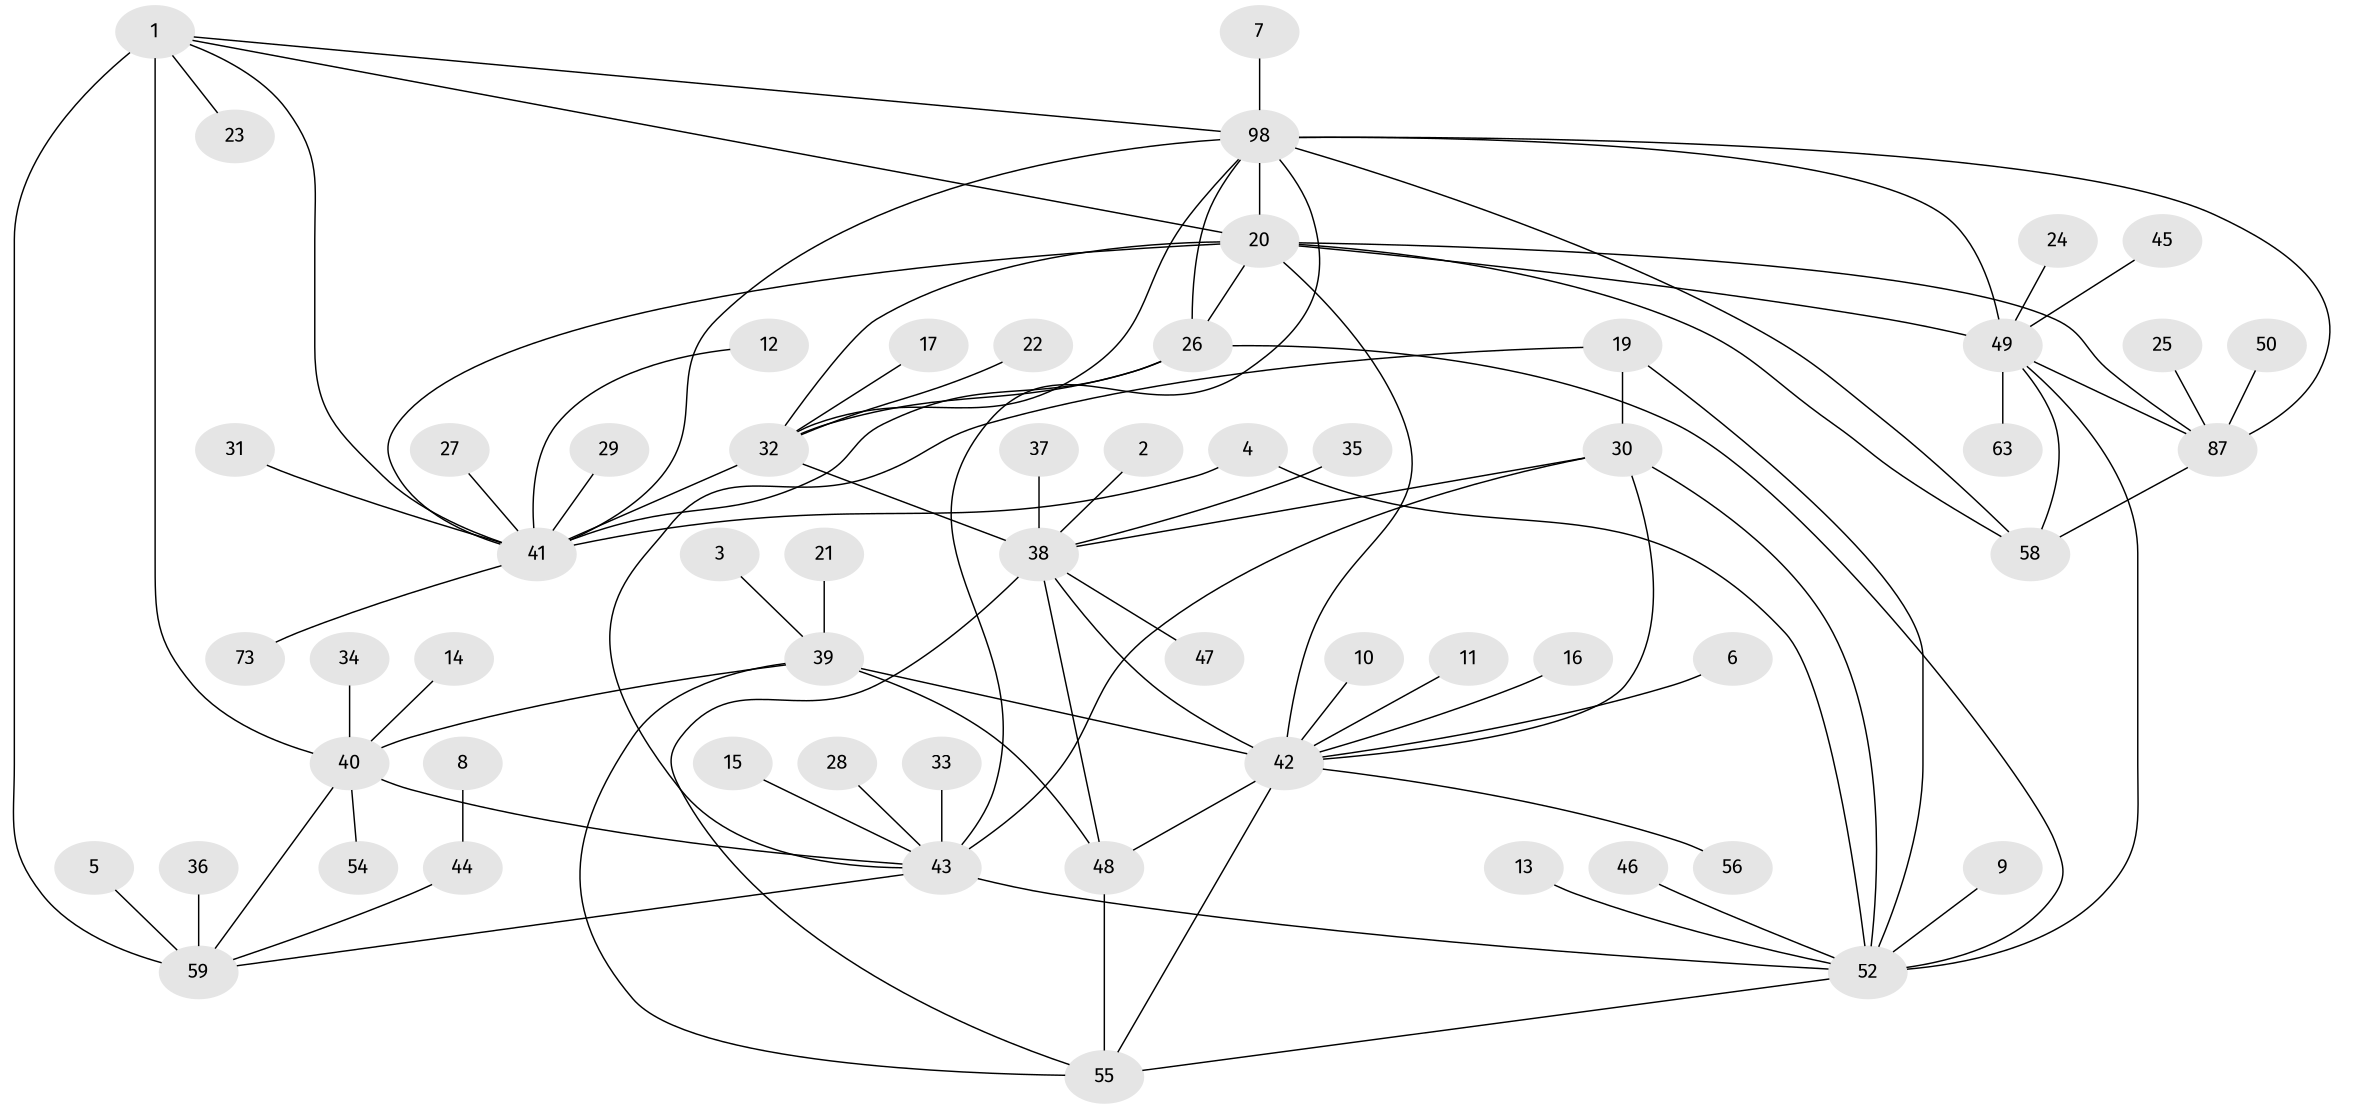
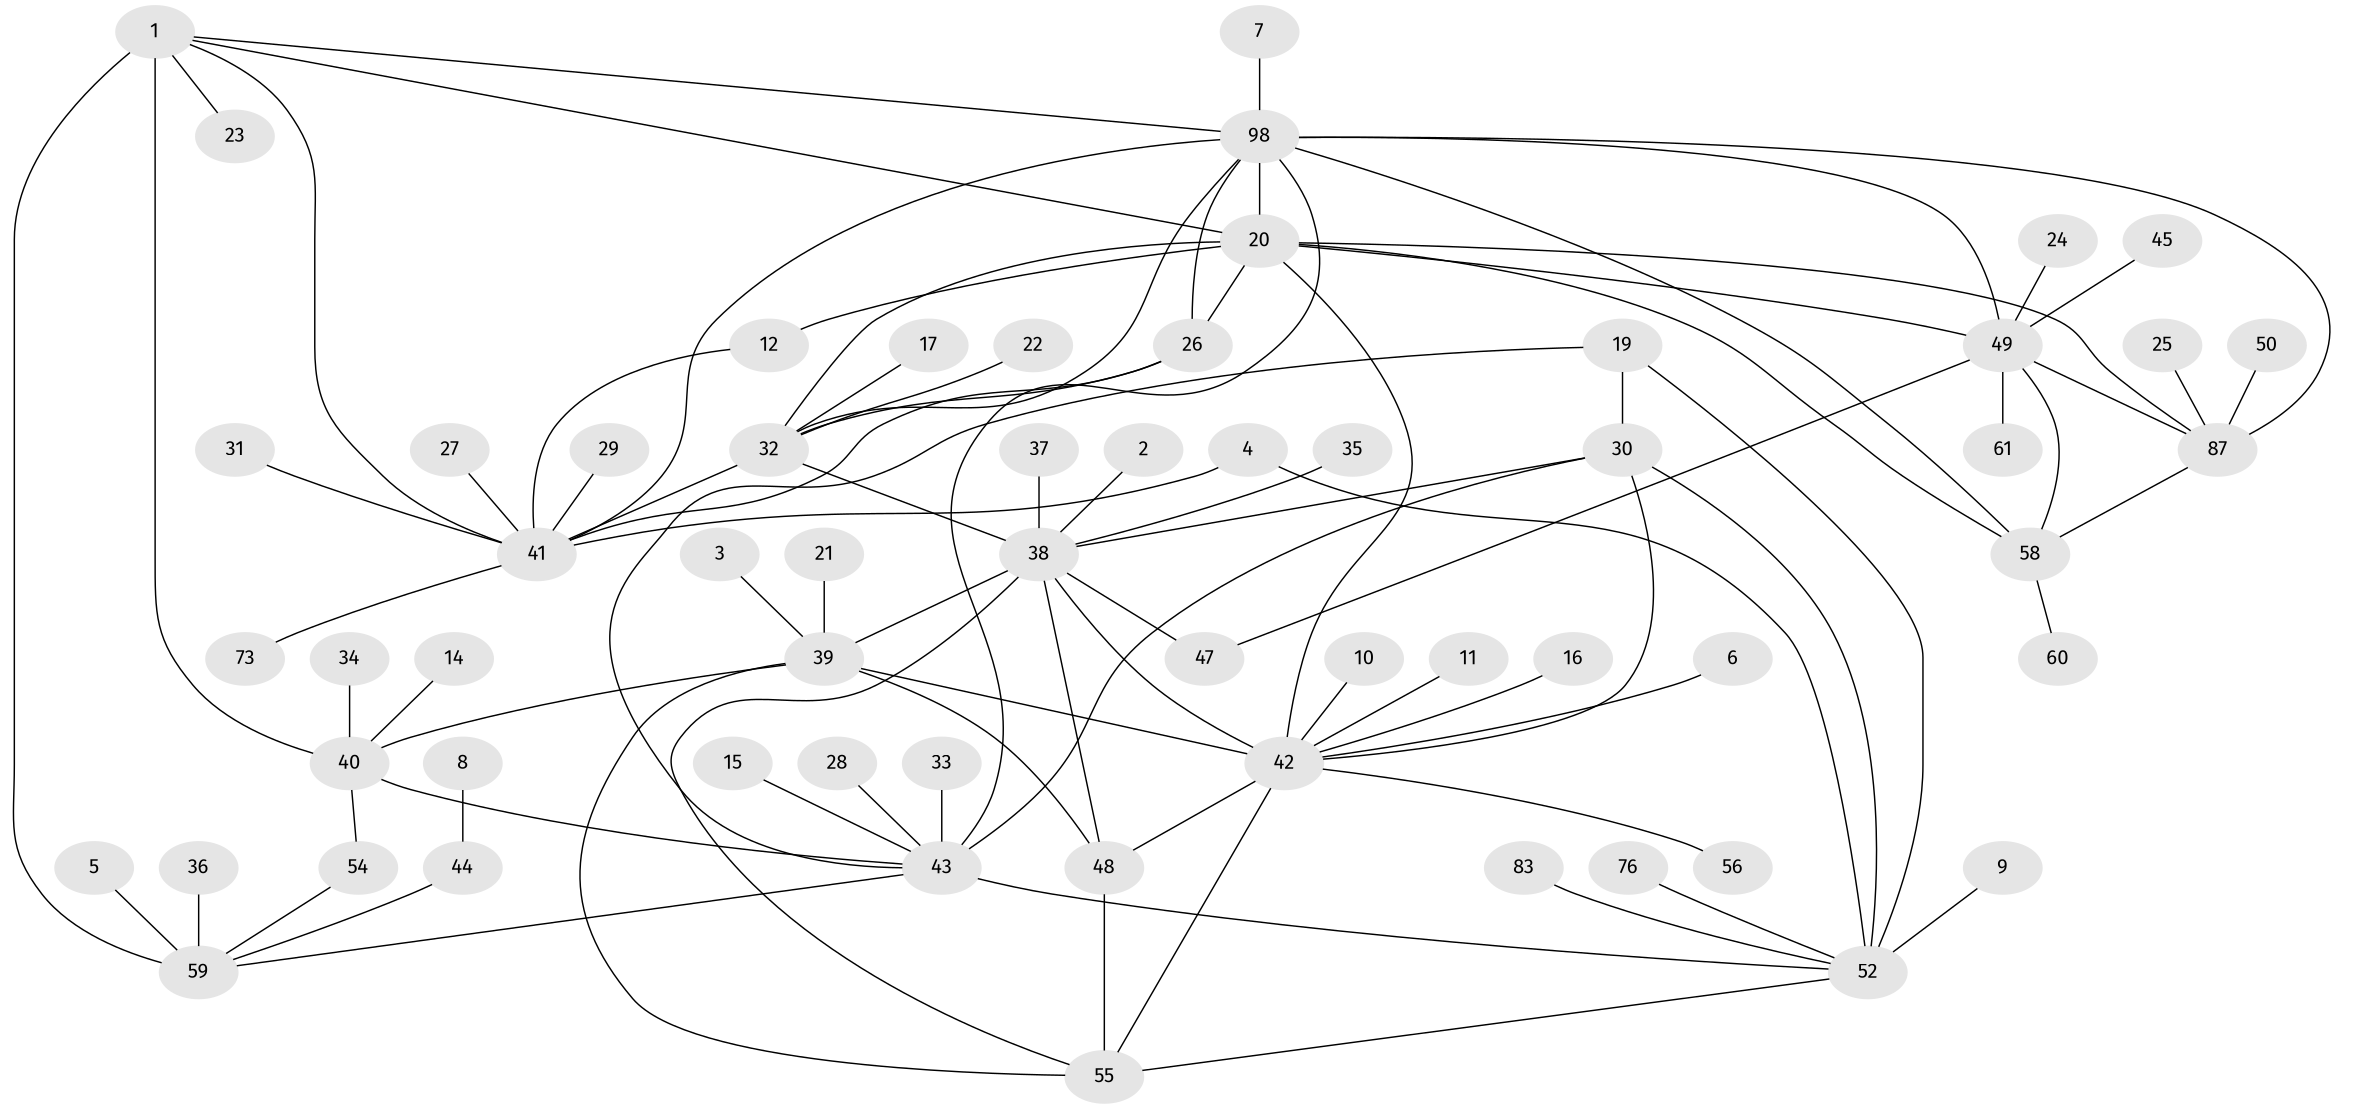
edge "20" -- "41": now "20" -- "12"
node "63": label "63" -> "61"
edge "26" -- "52": removed
edge "38" -- "39": added
node "60": added
edge "49" -- "52": now "49" -- "47"
edge "40" -- "59": now "54" -- "59"
node "13": label "13" -> "83"
node "46": label "46" -> "76"
